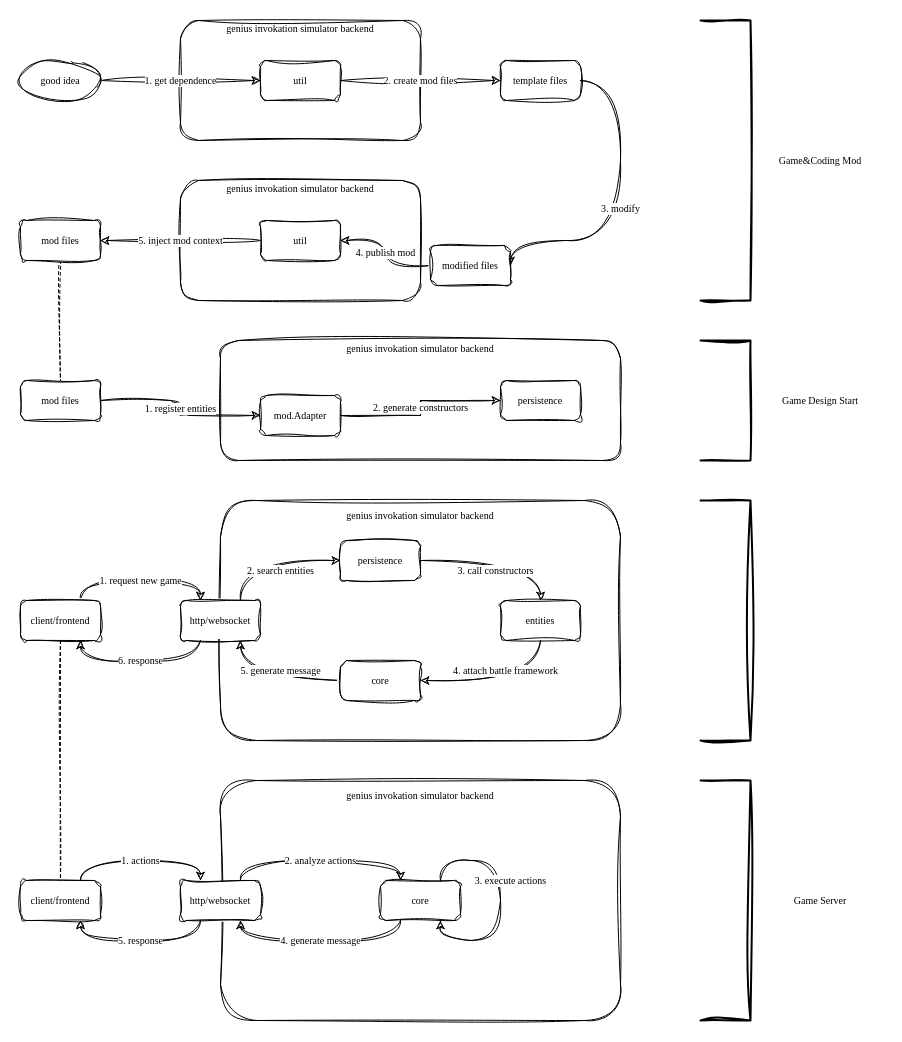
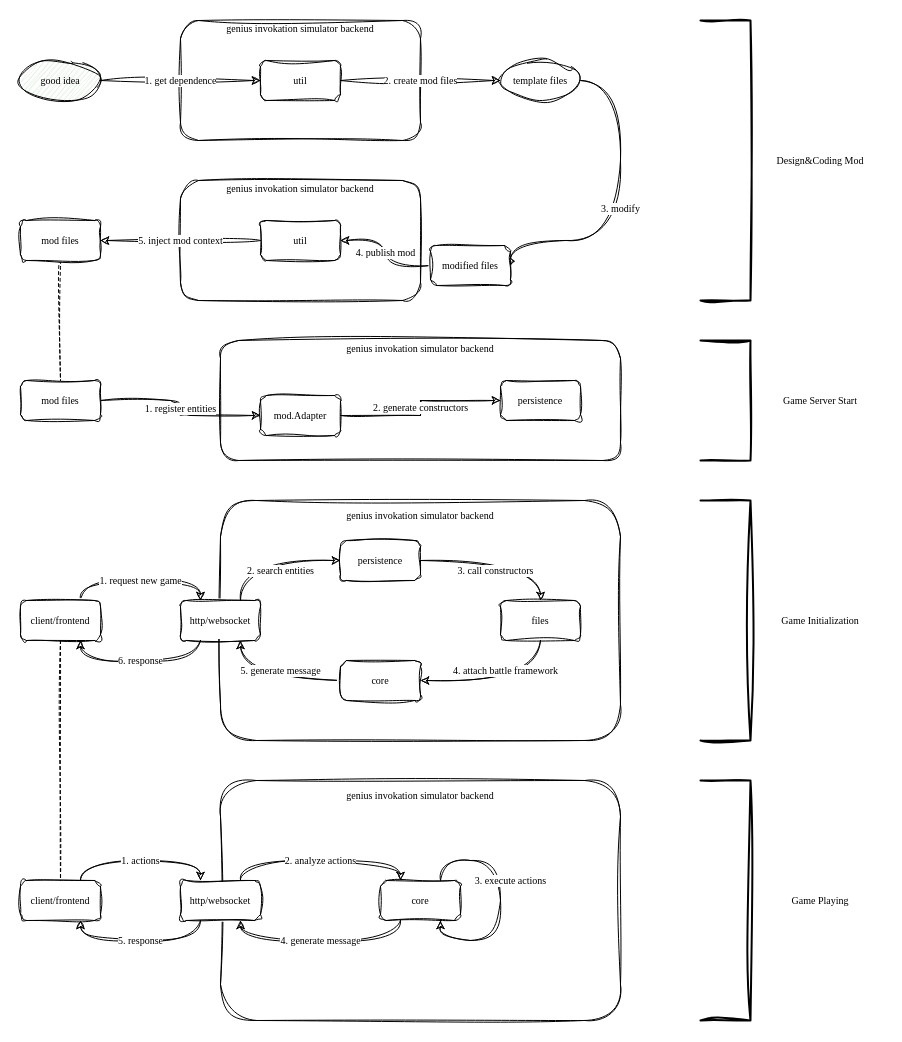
node "good idea": fillcolor #ffffff -> #d5e8d4
node "template files": shape rounded rectangle -> ellipse
node "Game&Coding Mod": label "Game&Coding Mod" -> "Design&Coding Mod"
edge "template files" -> "modified files": arrowhead classic -> diamond
node "Game Design Start": label "Game Design Start" -> "Game Server Start"
node "entities": label "entities" -> "files"
node "Game Initialization": added
node "Game Server": label "Game Server" -> "Game Playing"
